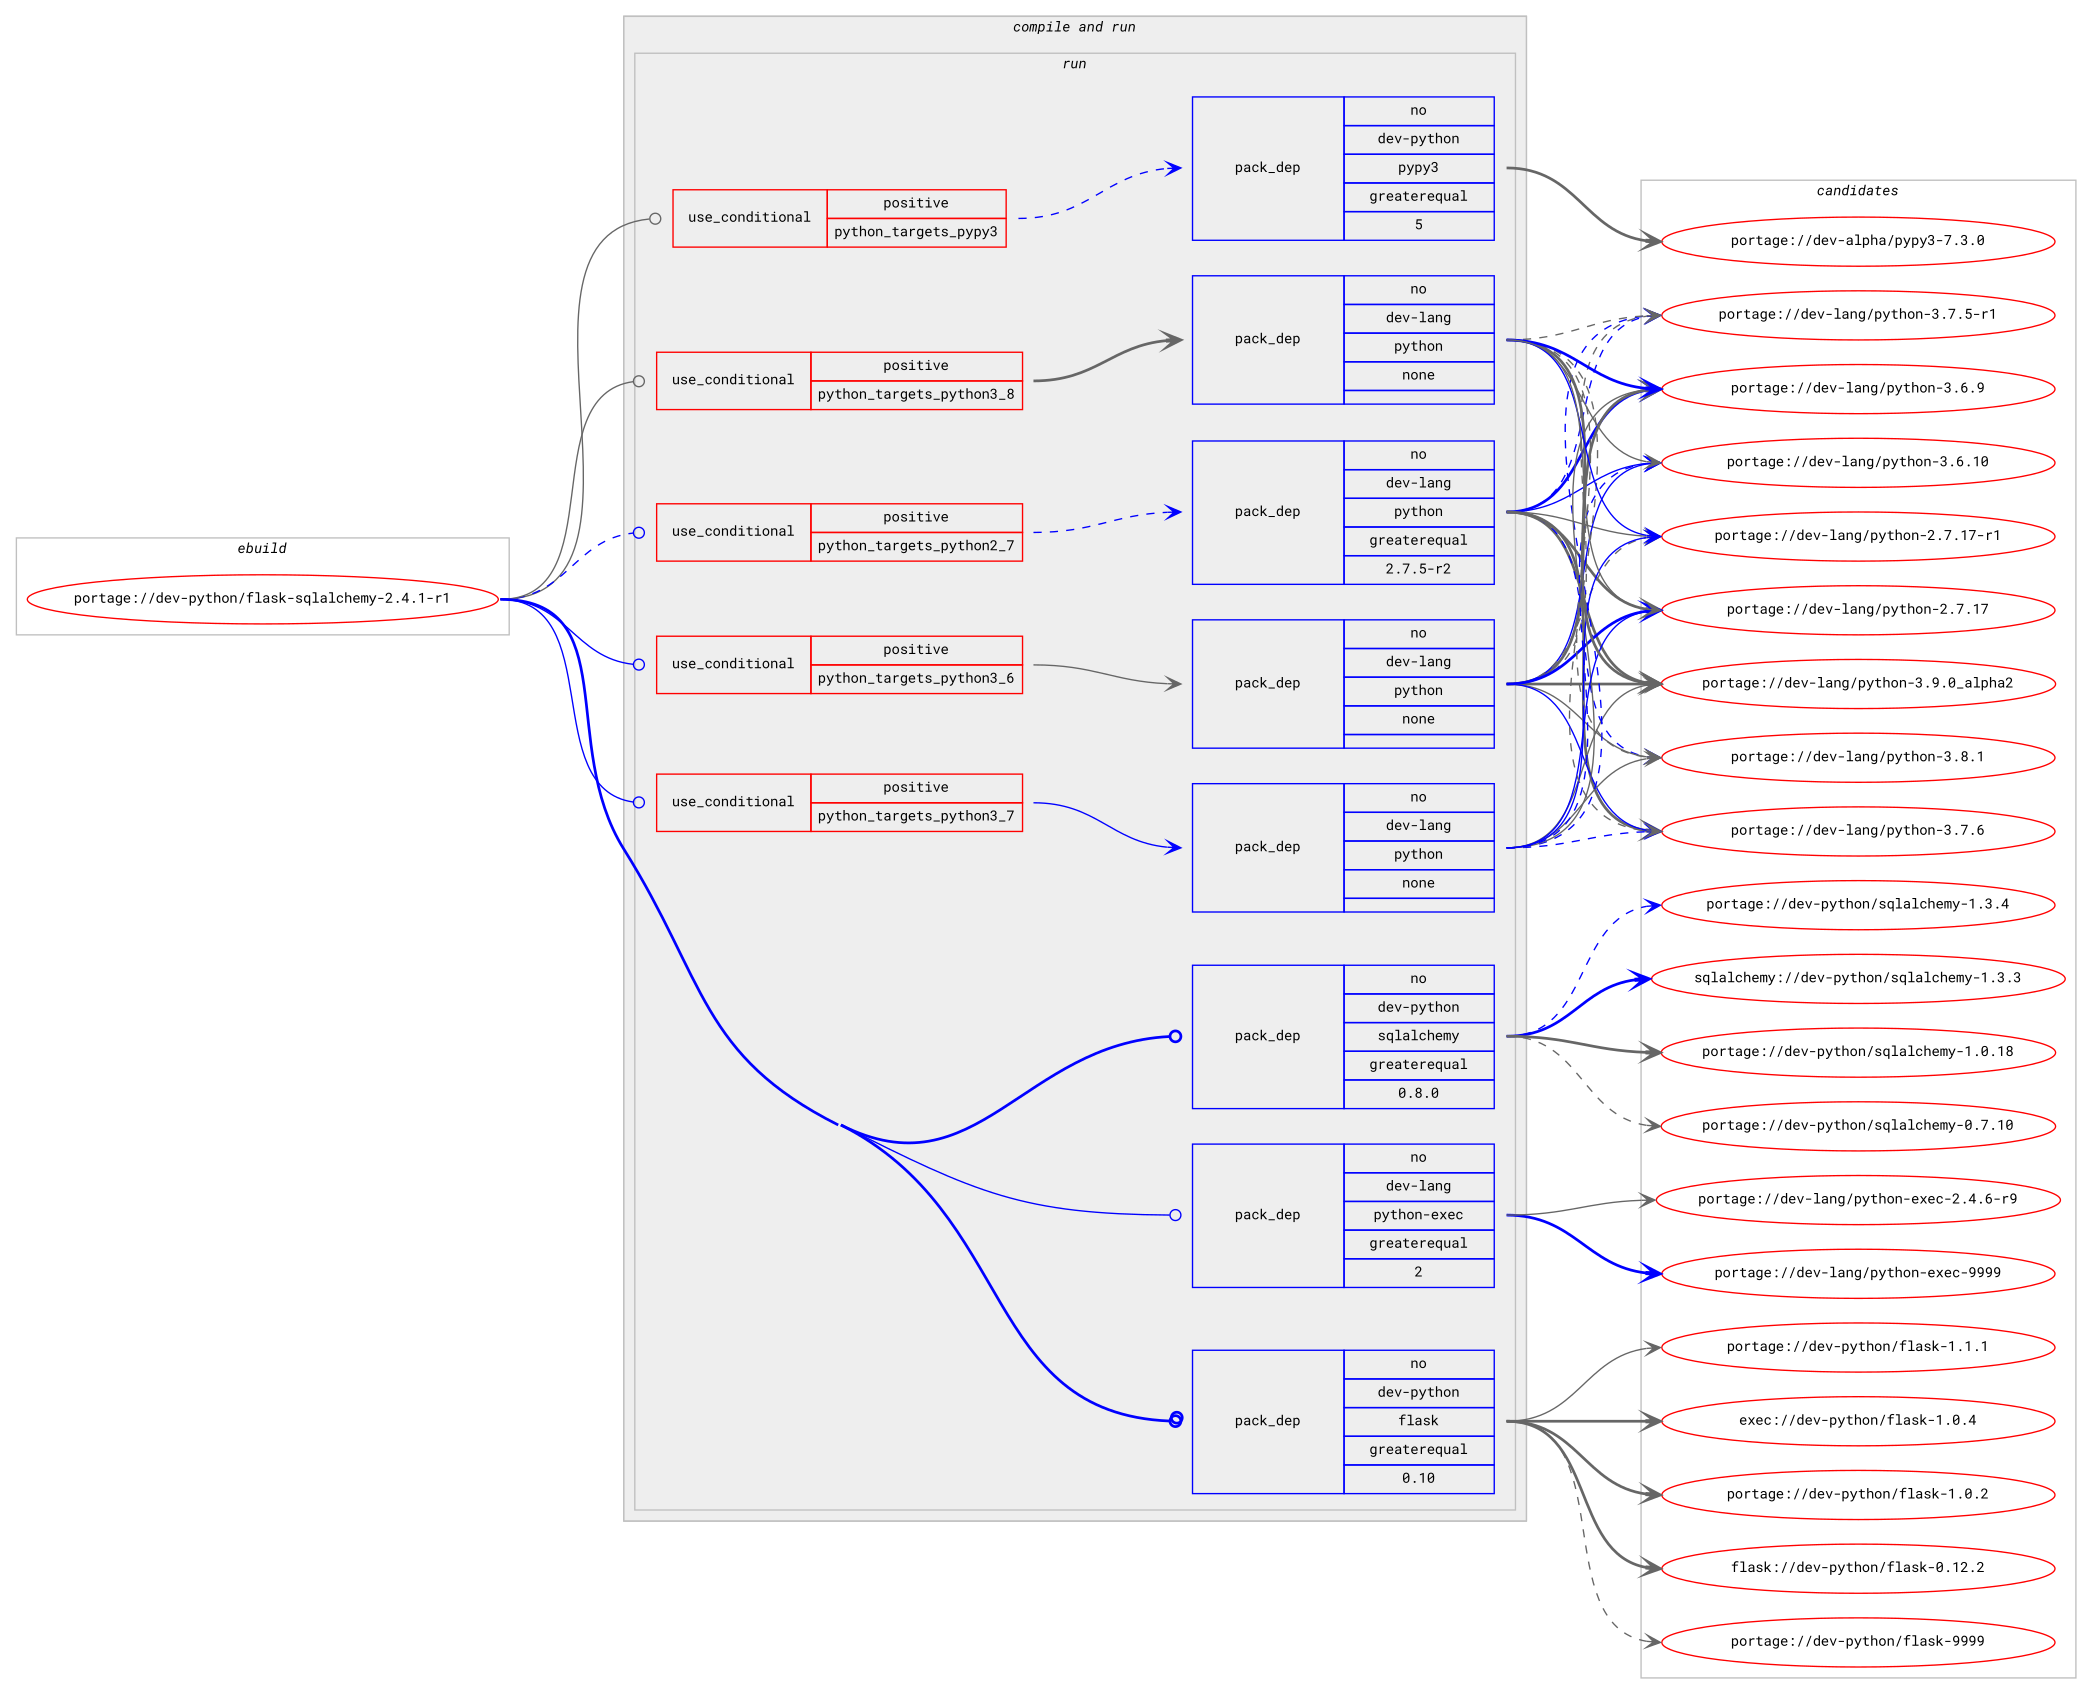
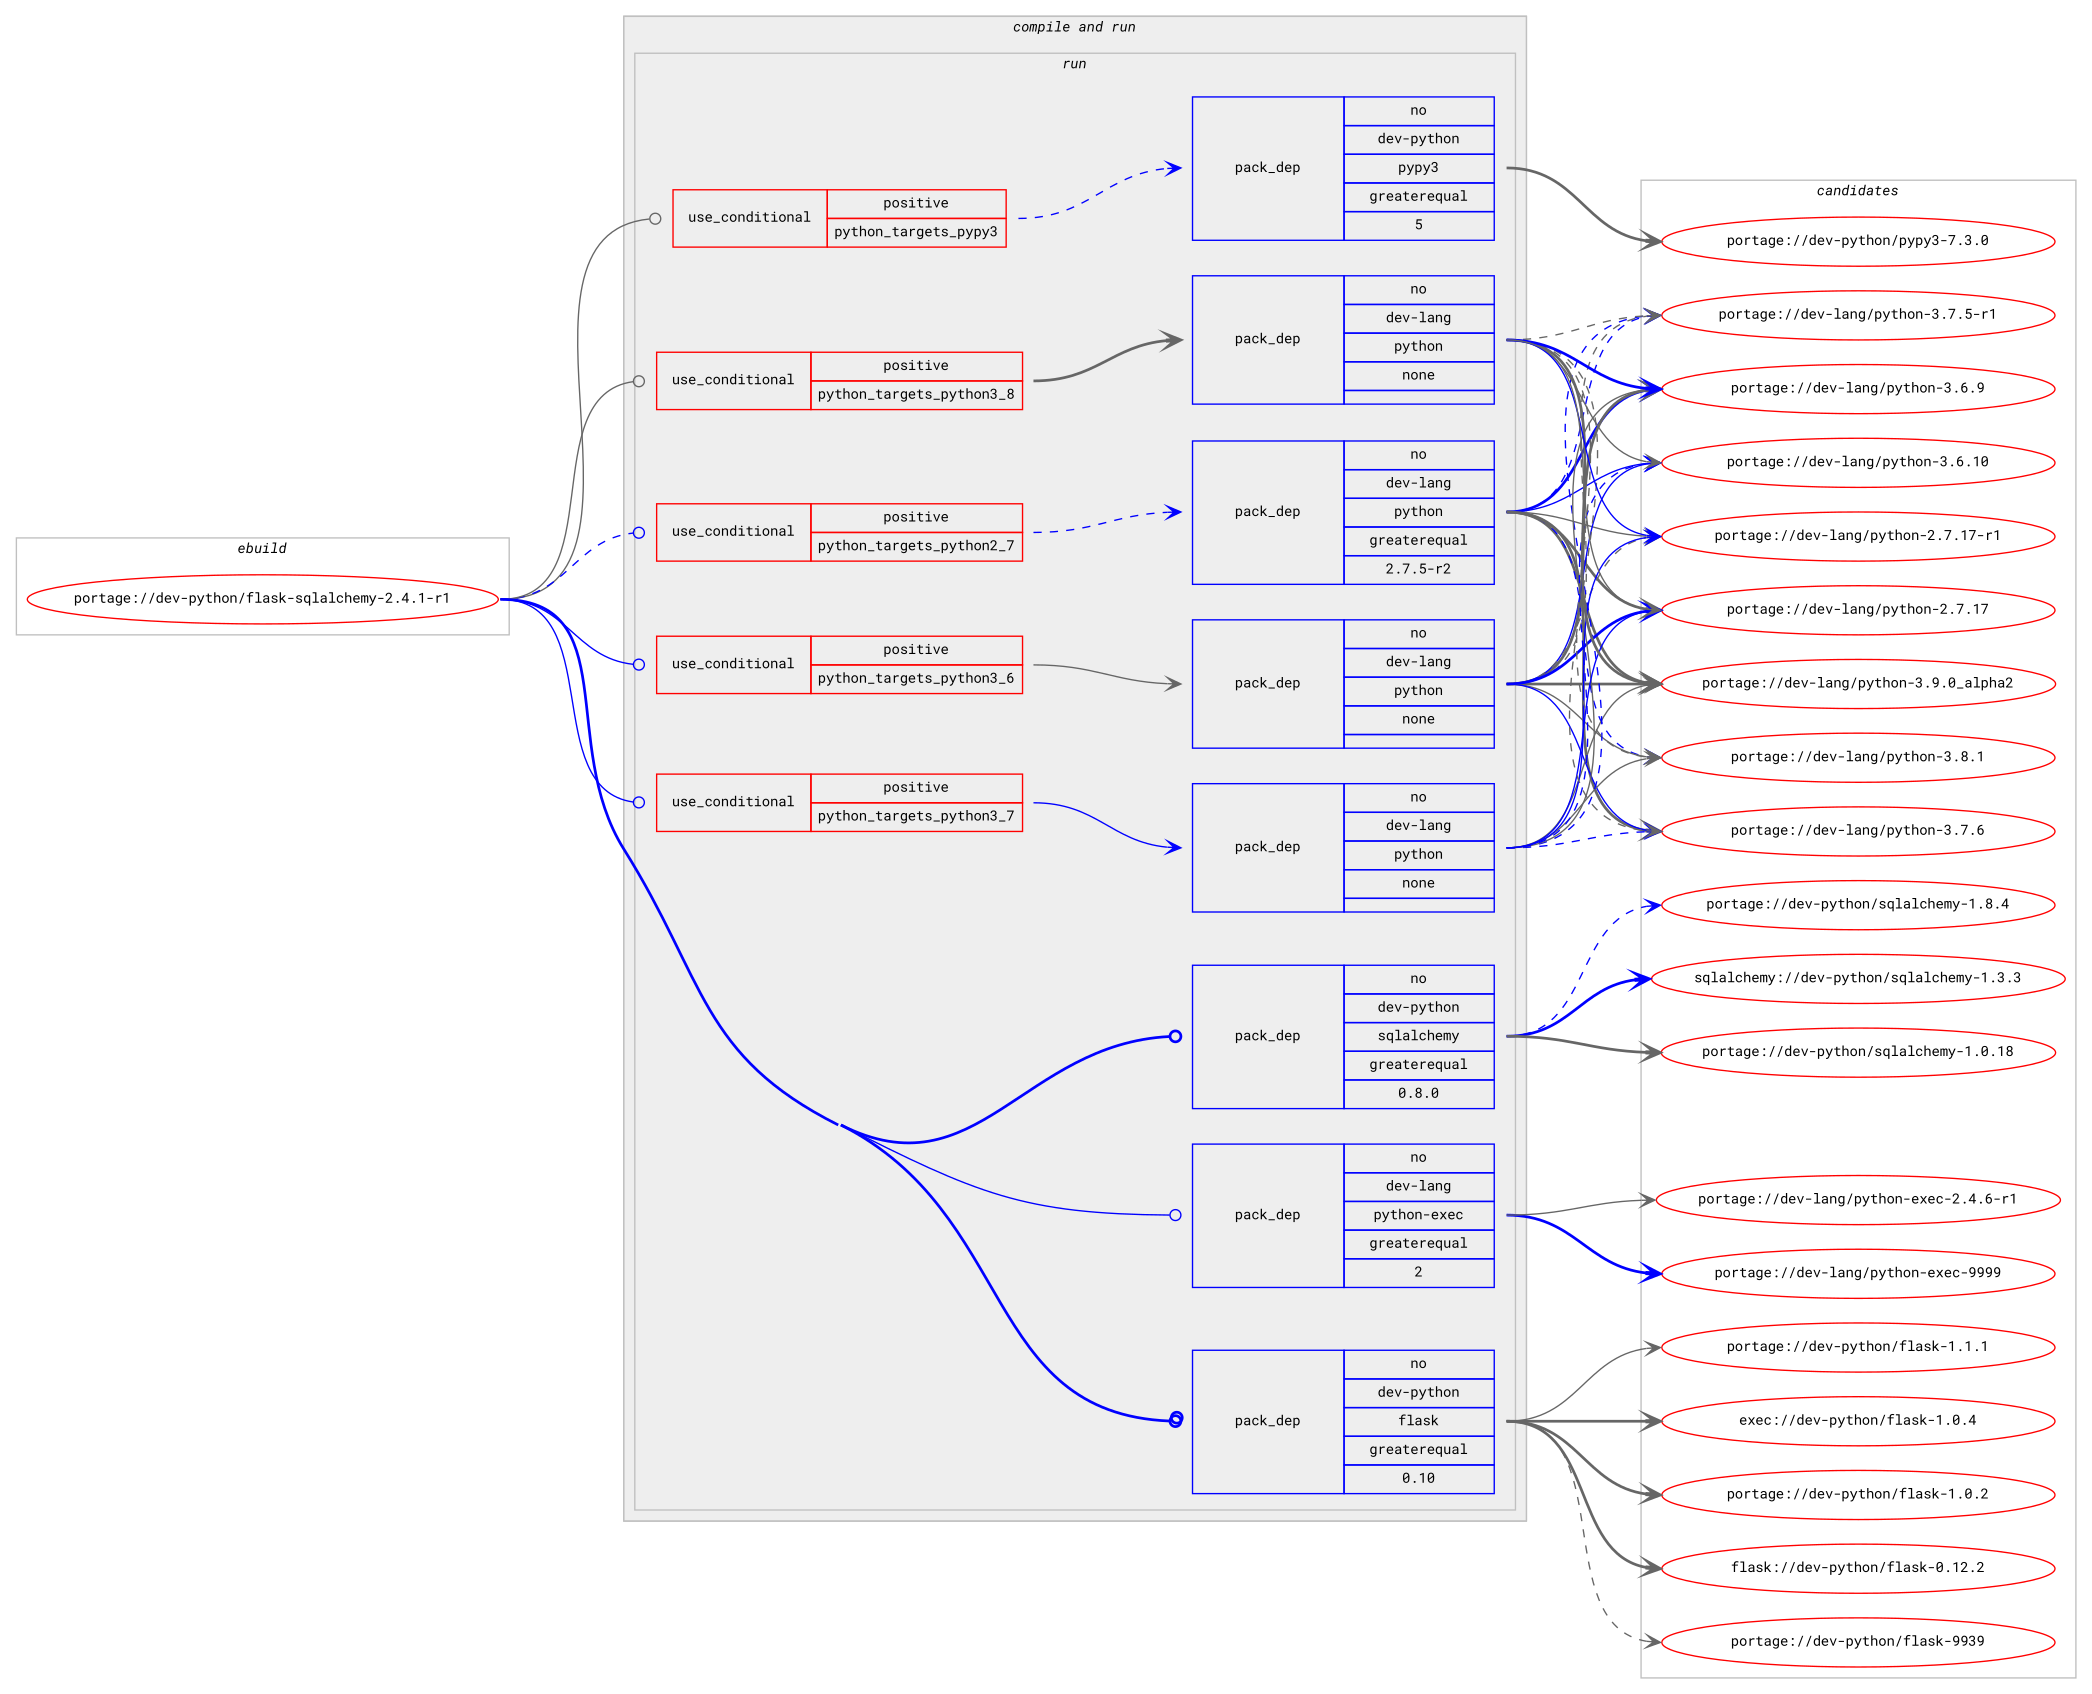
node "portage://dev-alpha/pypy3-7.3.0": label "portage://dev-alpha/pypy3-7.3.0" -> "portage://dev-python/pypy3-7.3.0"
node "portage://dev-python/sqlalchemy-1.3.4": label "portage://dev-python/sqlalchemy-1.3.4" -> "portage://dev-python/sqlalchemy-1.8.4"
node "portage://dev-python/sqlalchemy-0.7.10": removed
node "portage://dev-lang/python-exec-2.4.6-r9": label "portage://dev-lang/python-exec-2.4.6-r9" -> "portage://dev-lang/python-exec-2.4.6-r1"
node "portage://dev-python/flask-9999": label "portage://dev-python/flask-9999" -> "portage://dev-python/flask-9939"
